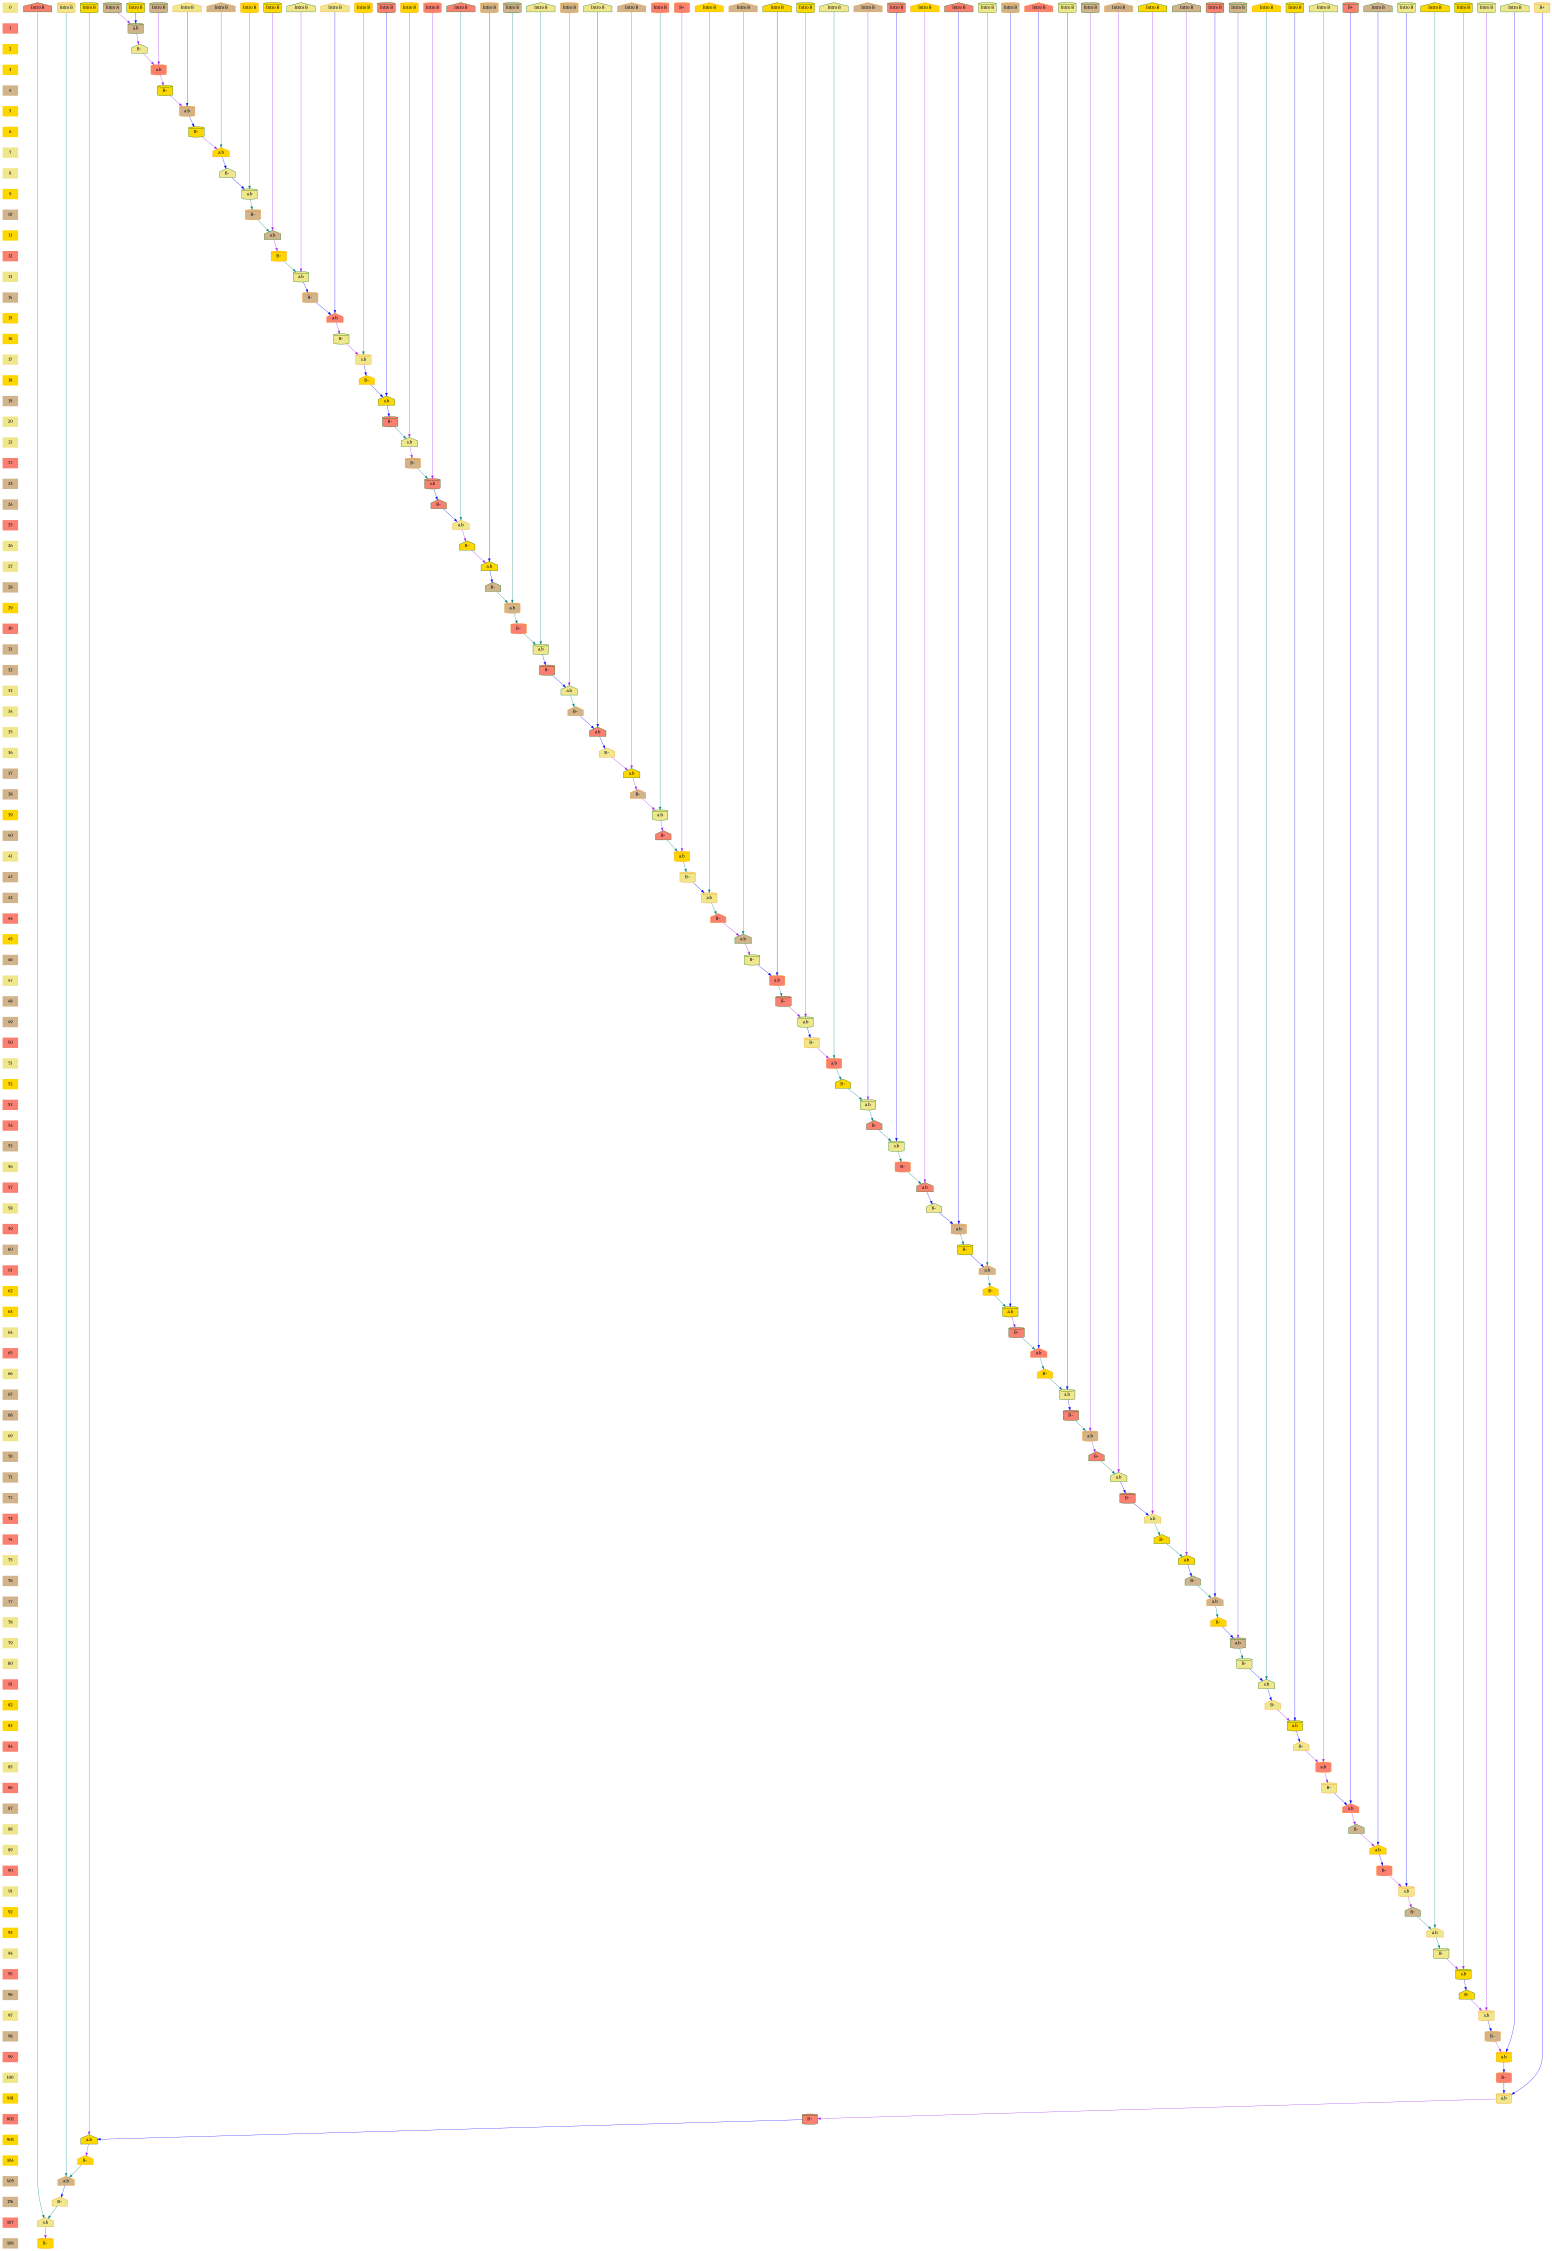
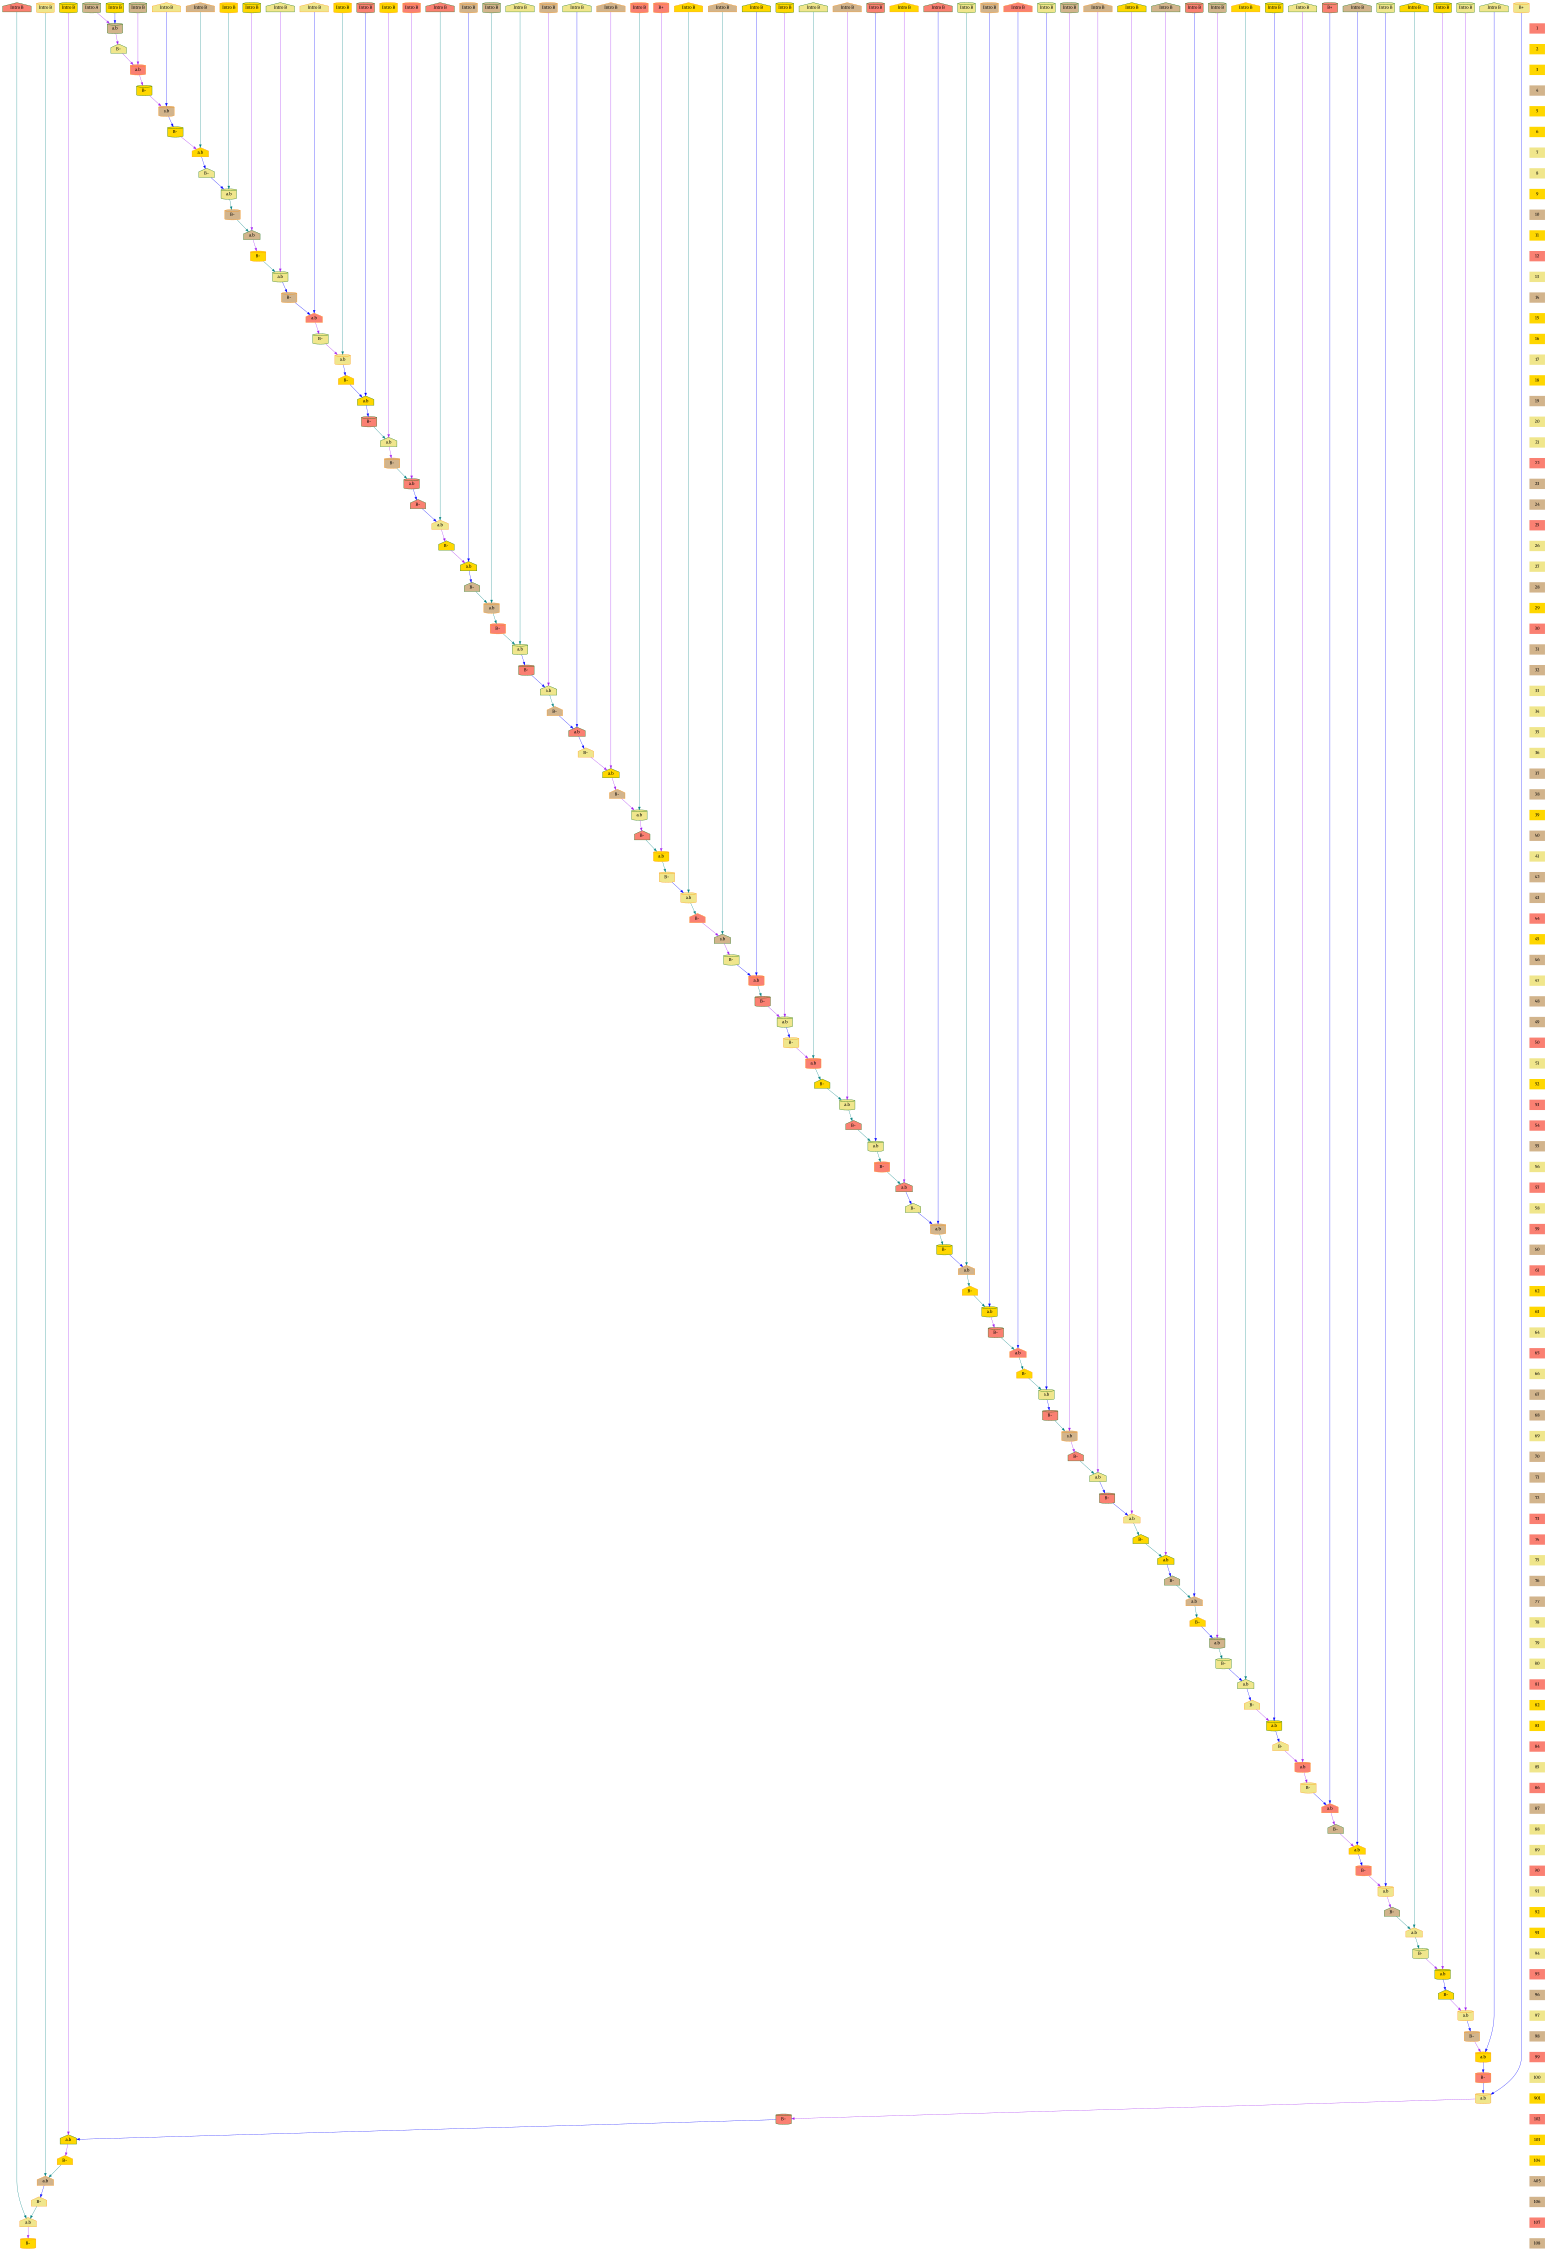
node "0": removed
node "802": label "802" -> "102"
node "903": label "903" -> "103"
node "176": label "176" -> "106"
